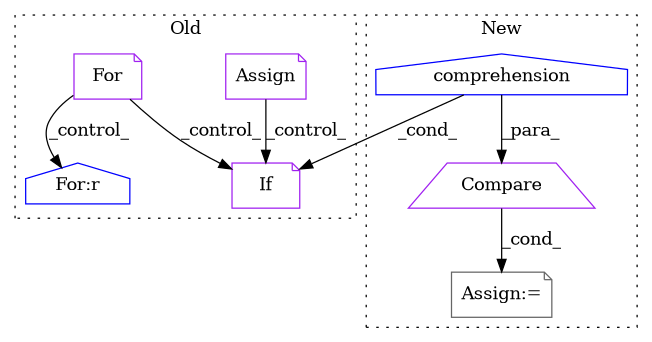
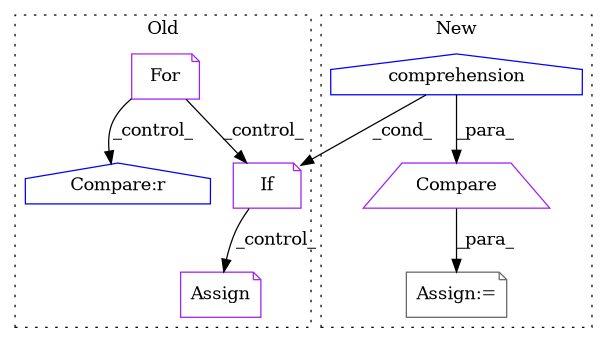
edge "Assign" -> "If": reversed
node "For:r": label "For:r" -> "Compare:r"
edge "Compare" -> "Assign:=": label "_cond_" -> "_para_"
